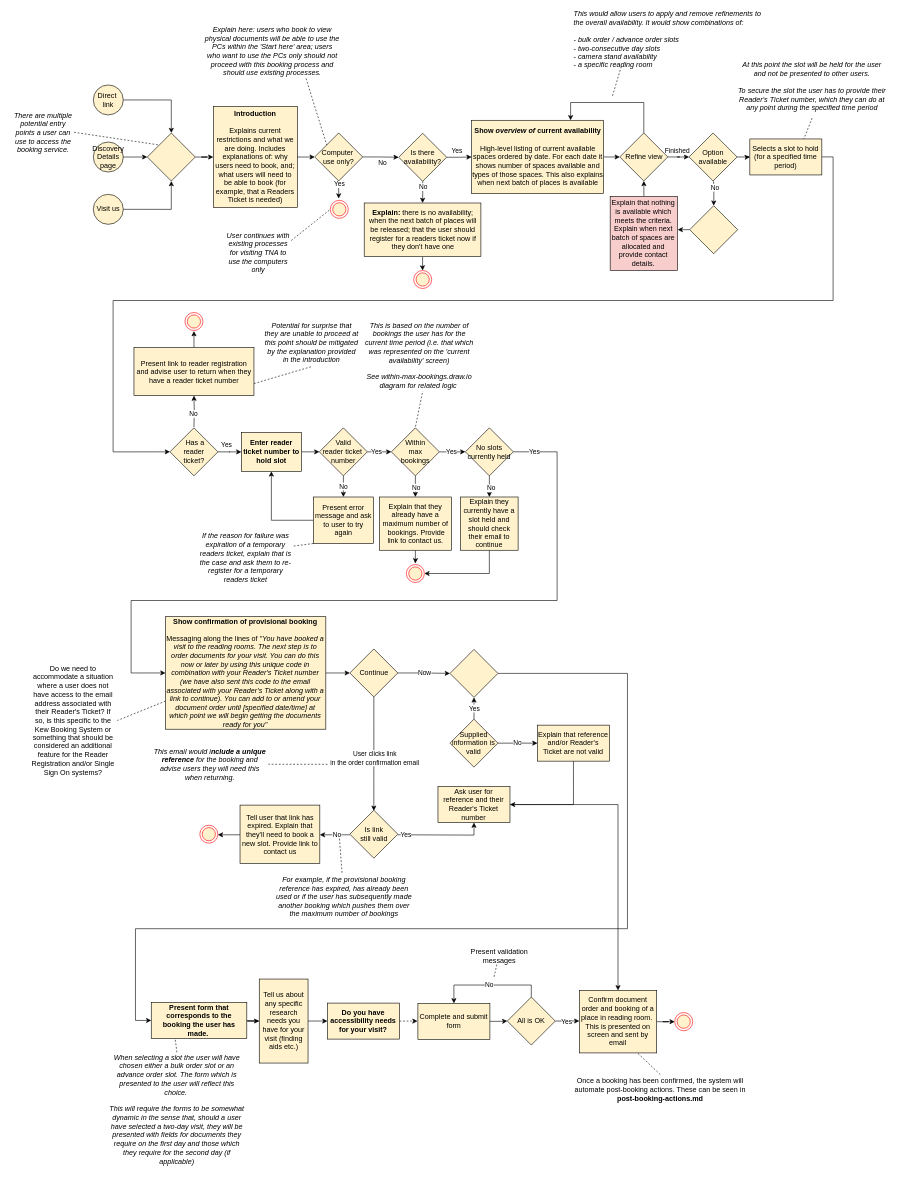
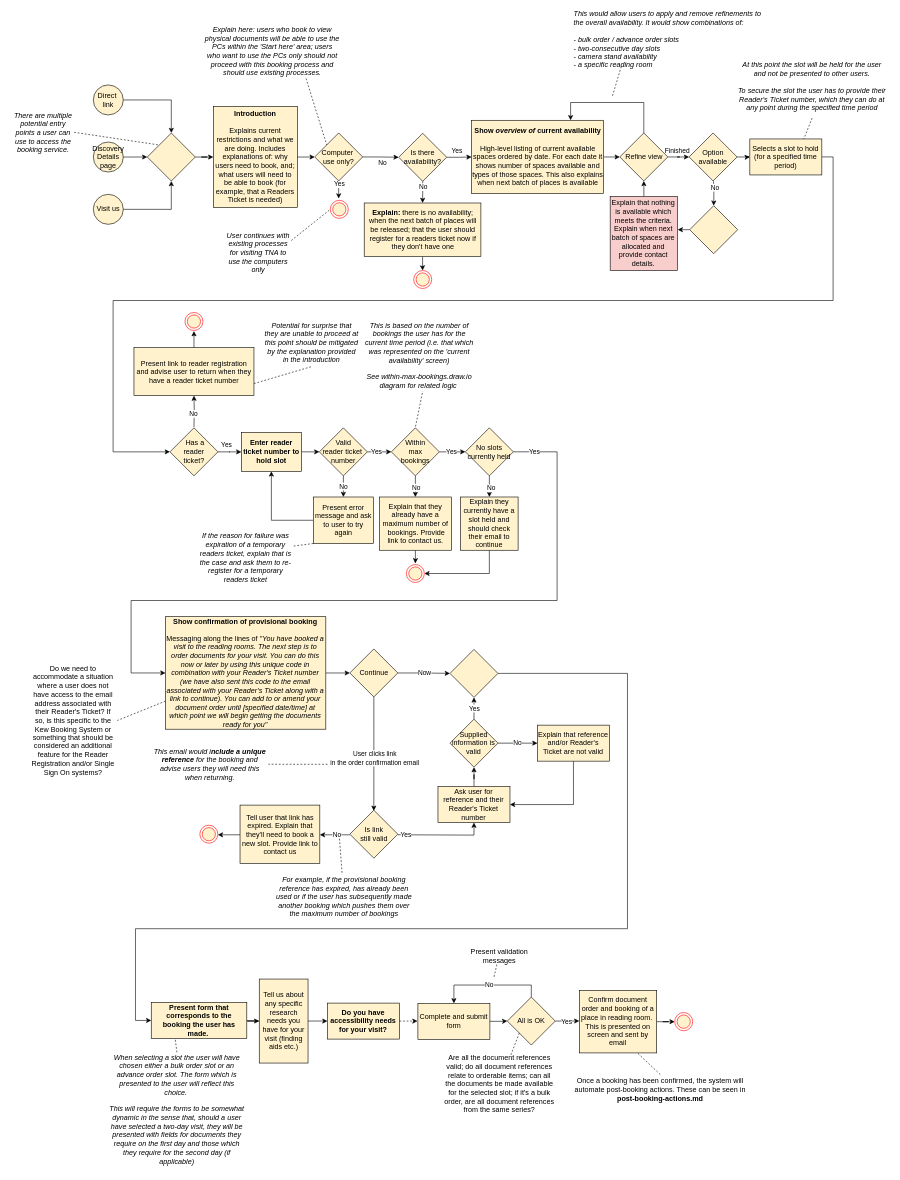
edge "Ask user for reference and their Reader's Ticket number" -> "Confirm document order and booking of a place in reading room. This is presented on screen and sent by email": now "Ask user for reference and their Reader's Ticket number" -> "Supplied information is valid"
edge "All is OK" -- "Are all the document references valid; do all document references relate to orderable items; can all the documents be made available for the selected slot; if it's a bulk order, are all document references from the same series?": added
node "Are all the document references valid; do all document references relate to orderable items; can all the documents be made available for the selected slot; if it's a bulk order, are all document references from the same series?": added
